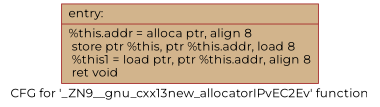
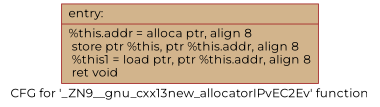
node "entry:": text "store ptr %this, ptr %this.addr, load 8" -> "store ptr %this, ptr %this.addr, align 8"
